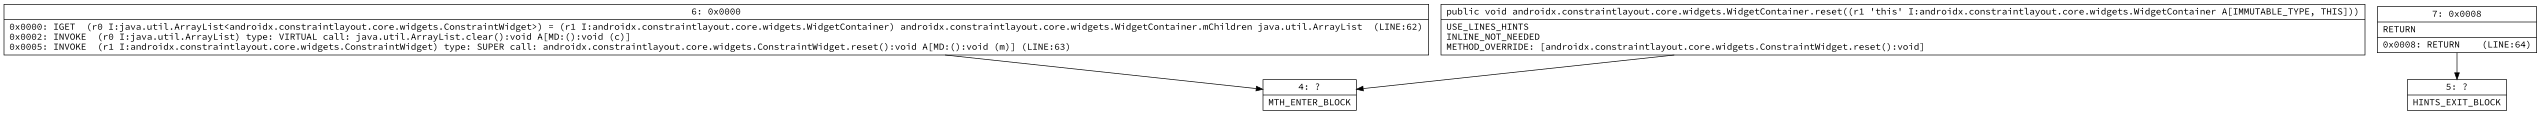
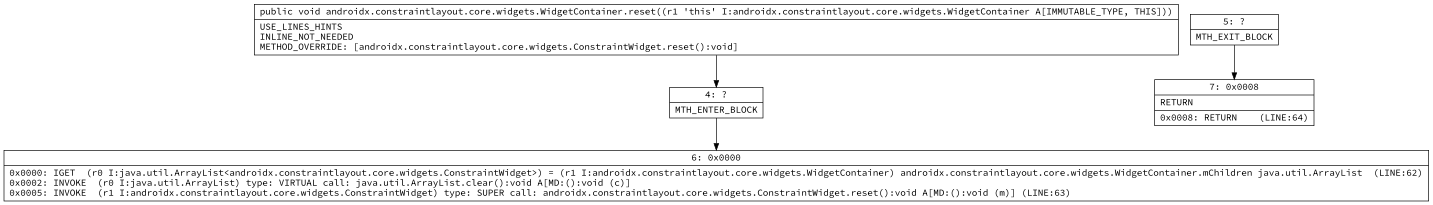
edge "7: 0x0008" -> "5: ?": reversed
edge "6: 0x0000" -> "4: ?": reversed
node "5: ?": text "HINTS_EXIT_BLOCK" -> "MTH_EXIT_BLOCK"
